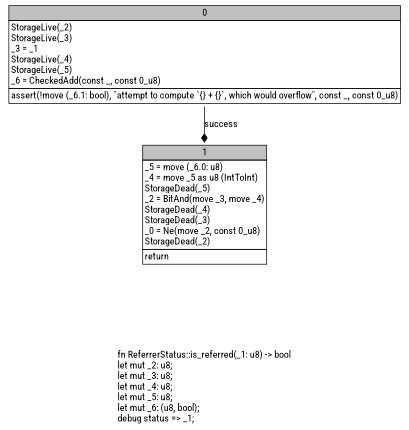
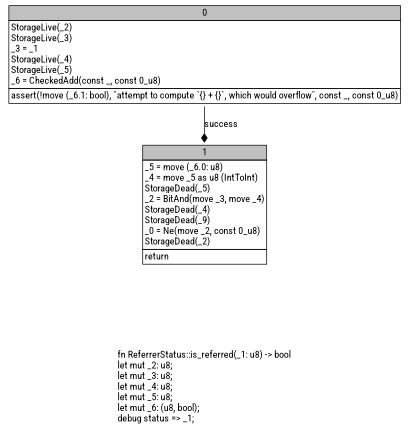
node "1": text "StorageDead(_3)" -> "StorageDead(_9)"
